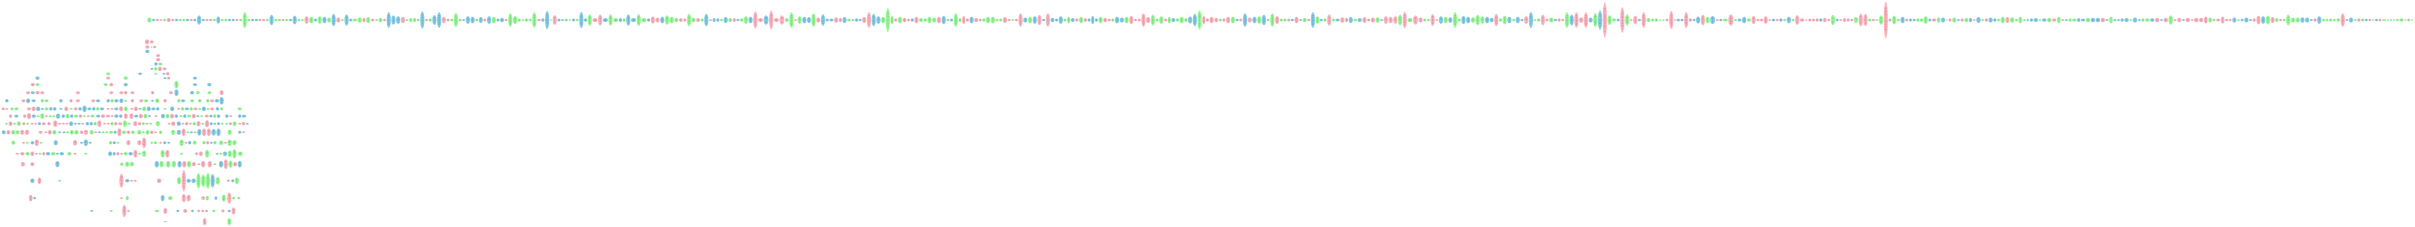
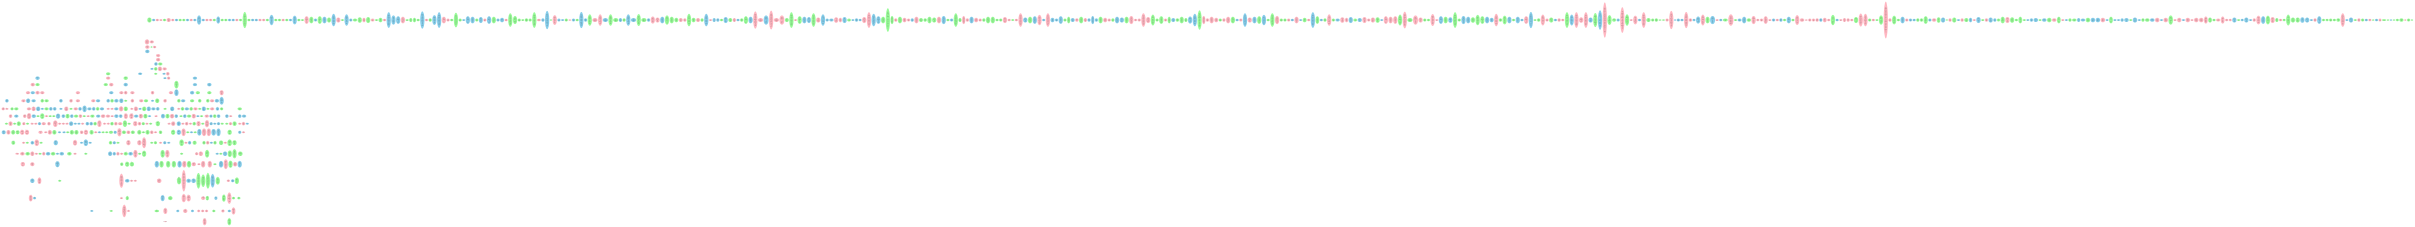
node "# 0xa1 PUSHX LogicData EQ PUSHX Data JUMPI": fillcolor lightpink -> skyblue
